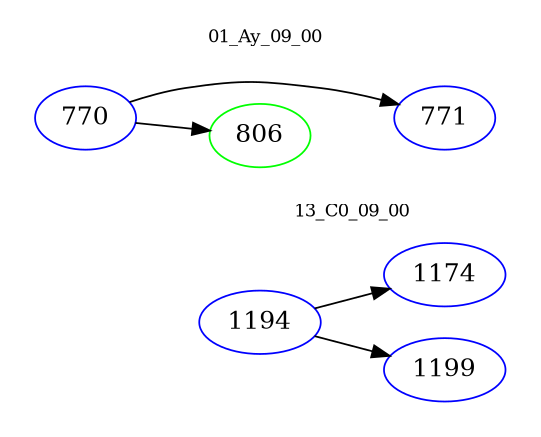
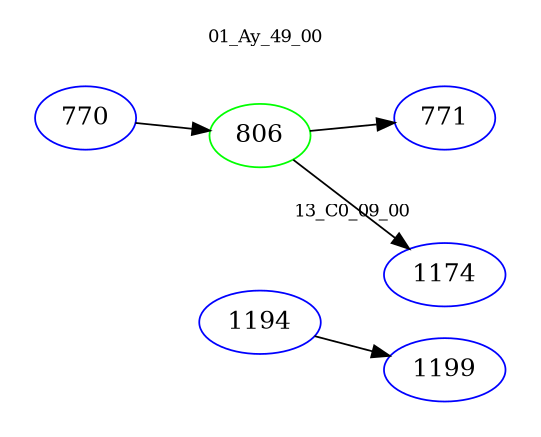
cluster "01_Ay_09_00": label "01_Ay_09_00" -> "01_Ay_49_00"
edge "770" -> "771": now "806" -> "771"
edge "1194" -> "1174": now "806" -> "1174"
